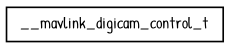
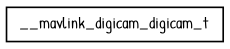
node "__mavlink_digicam_control_t": label "__mavlink_digicam_control_t" -> "__mavlink_digicam_digicam_t"
